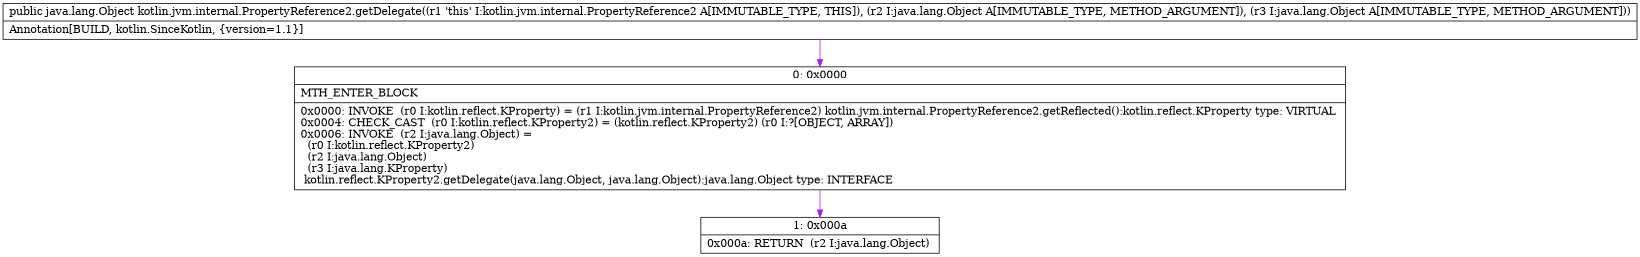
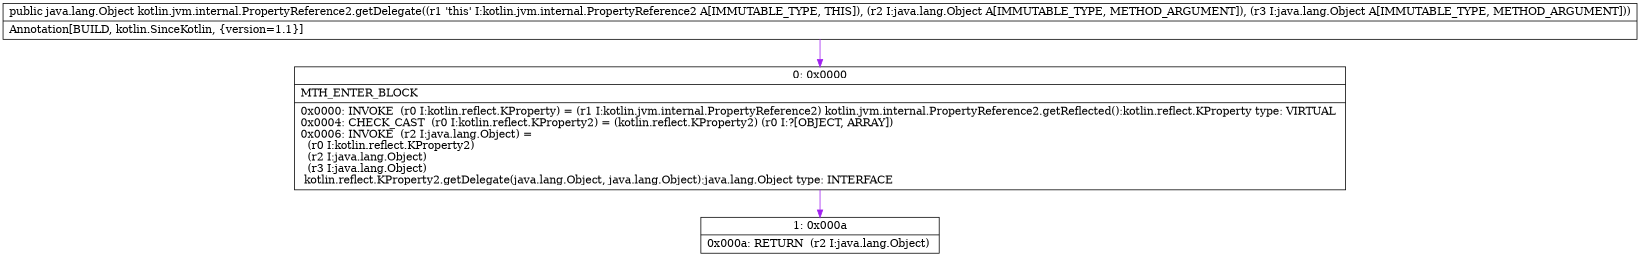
node "0: 0x0000": text "(r3 I:java.lang.KProperty)" -> "(r3 I:java.lang.Object)"
